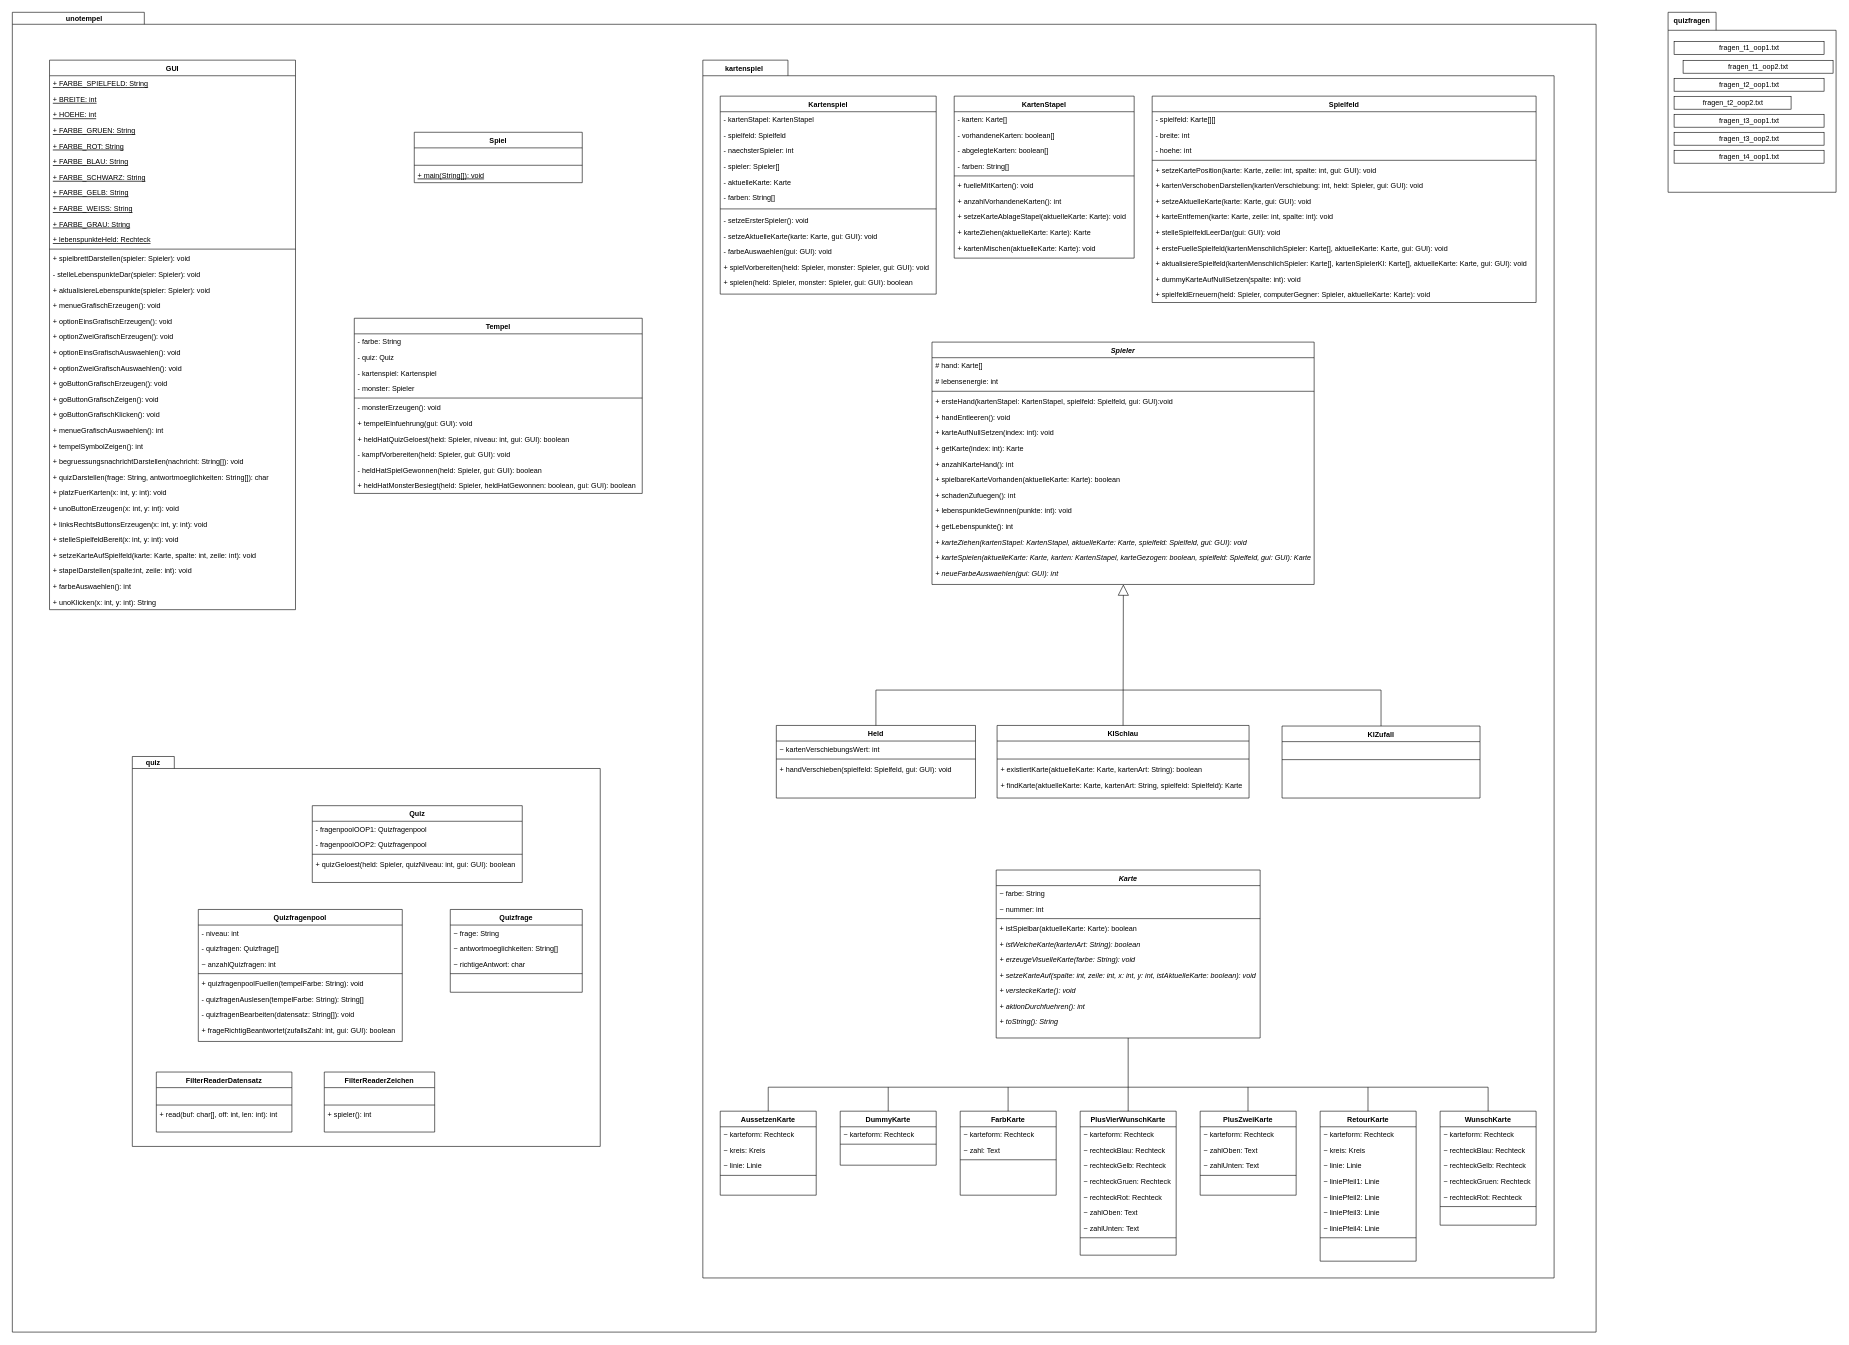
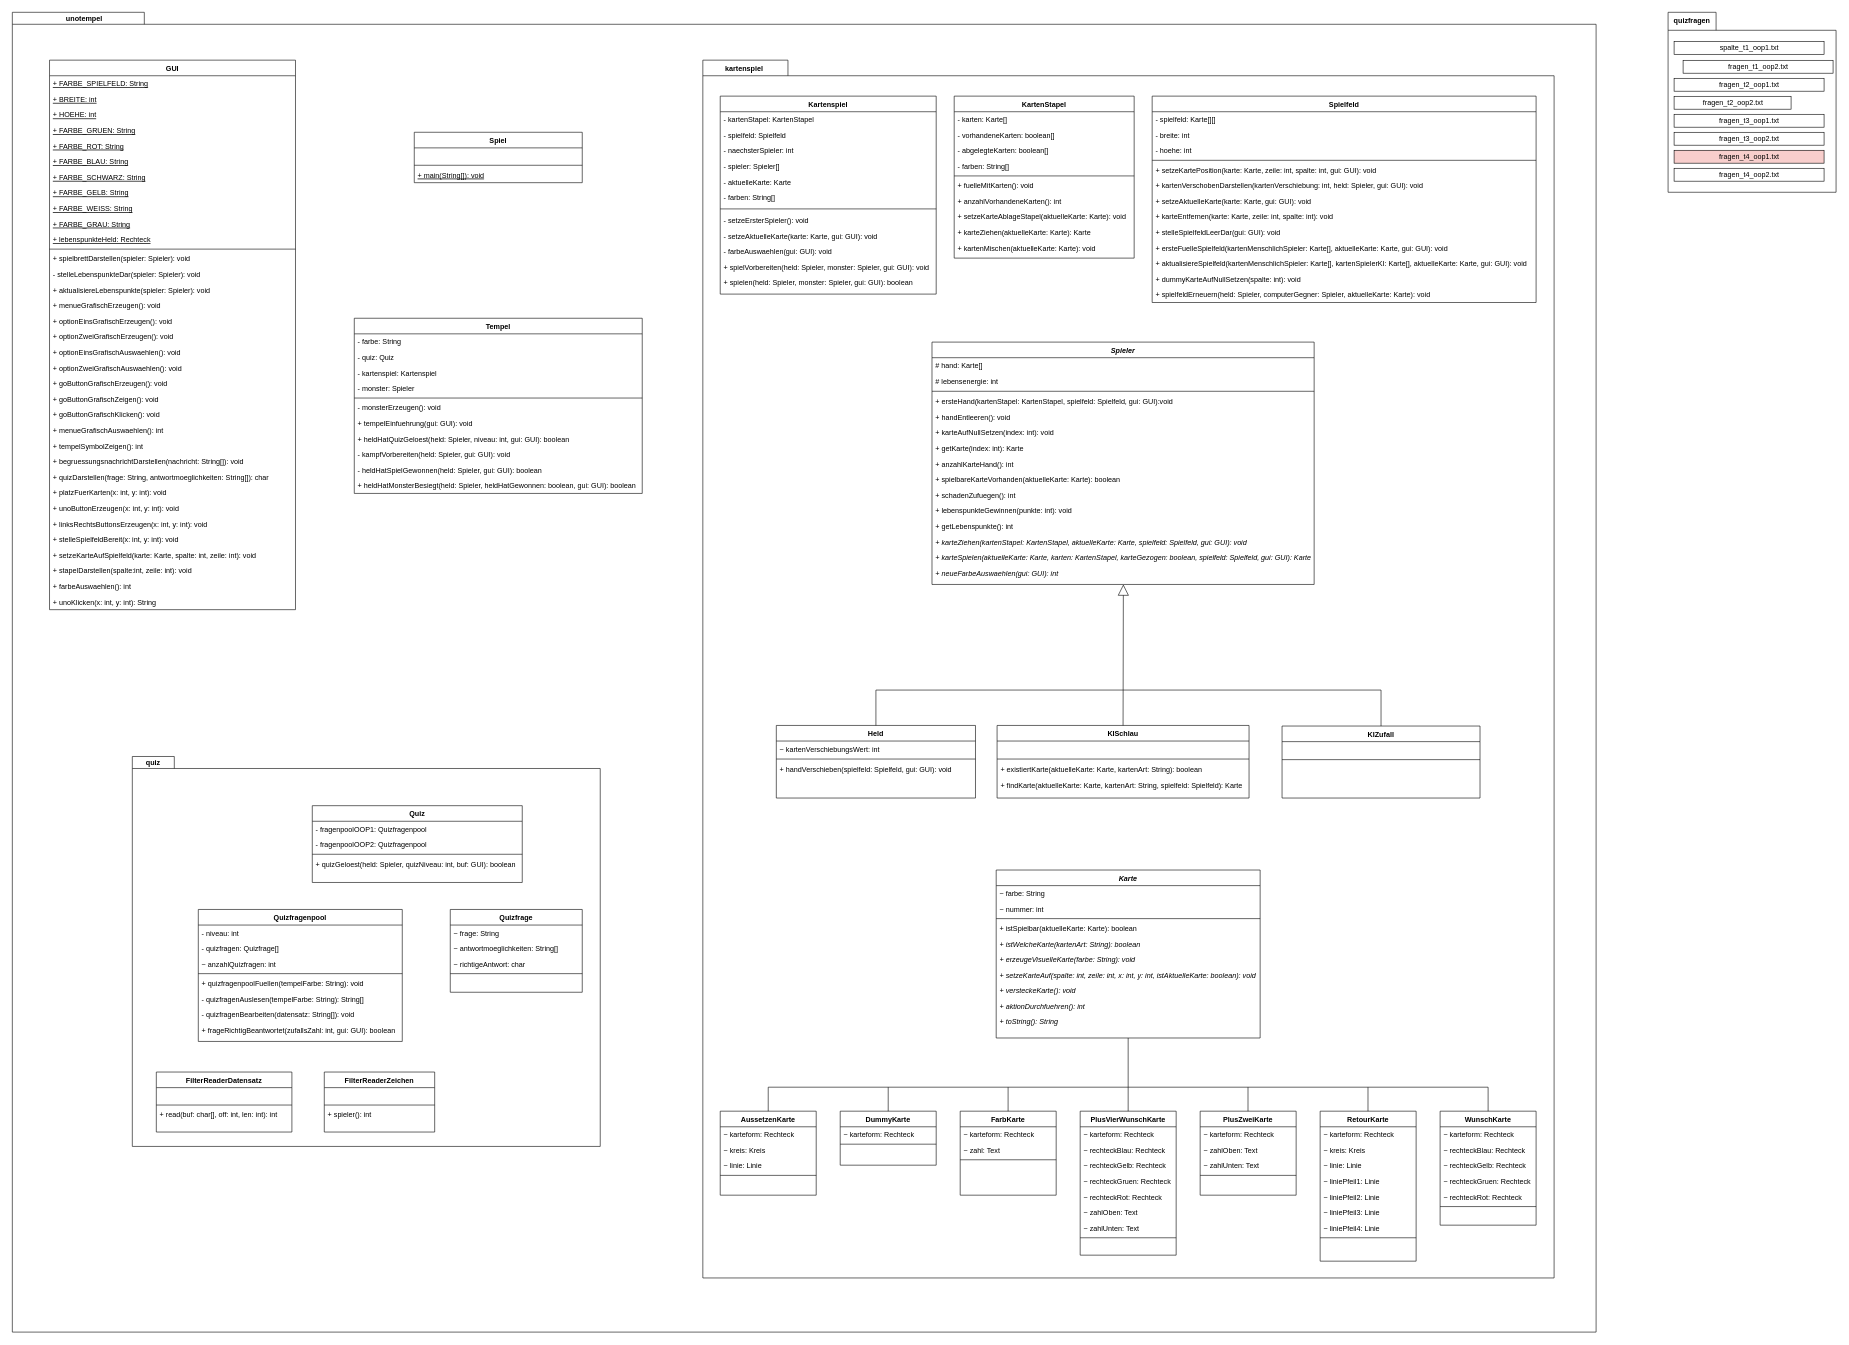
node "fragen_t1_oop1.txt": label "fragen_t1_oop1.txt" -> "spalte_t1_oop1.txt"
node "fragen_t4_oop1.txt": fillcolor #ffffff -> #f8cecc
node "fragen_t4_oop2.txt": added
node "+ quizGeloest(held: Spieler, quizNiveau: int, gui: GUI): boolean": label "+ quizGeloest(held: Spieler, quizNiveau: int, gui: GUI): boolean" -> "+ quizGeloest(held: Spieler, quizNiveau: int, buf: GUI): boolean"
